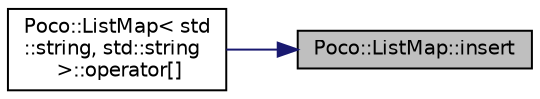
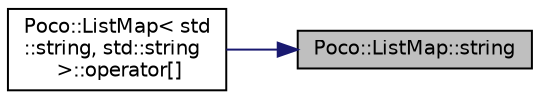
node "Poco::ListMap::insert": label "Poco::ListMap::insert" -> "Poco::ListMap::string"
